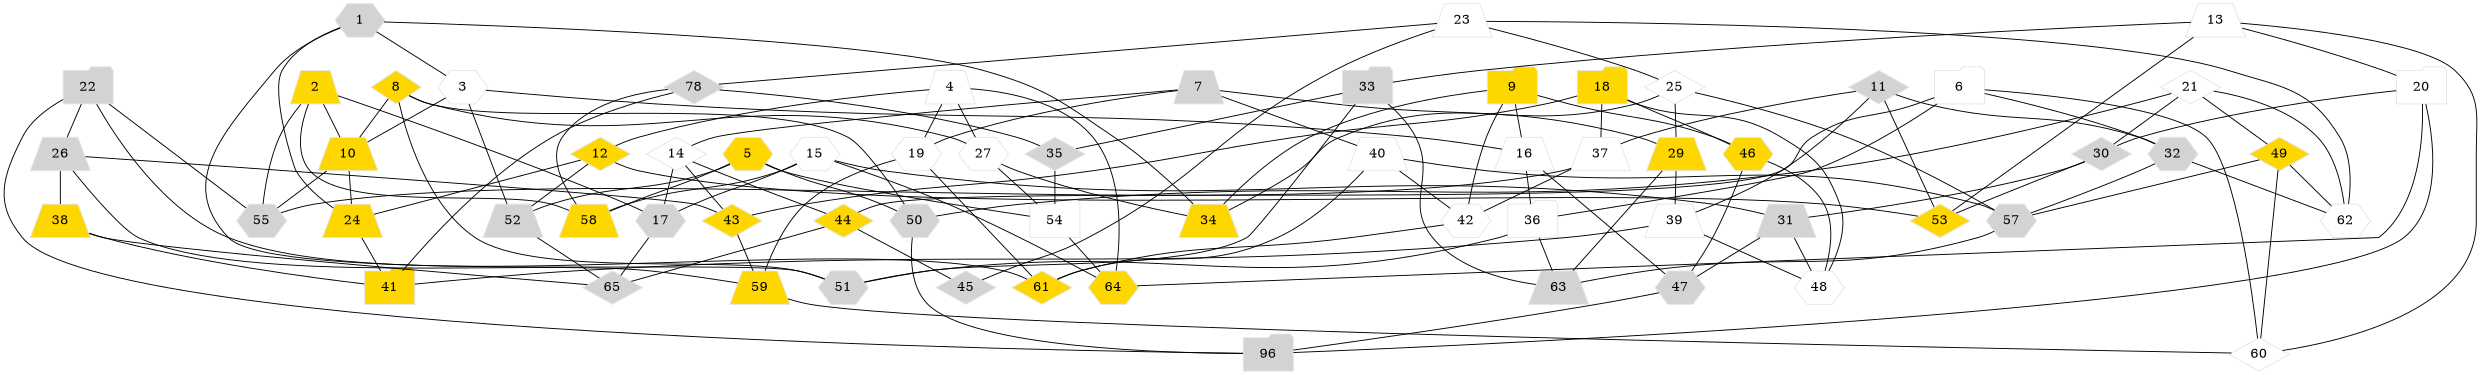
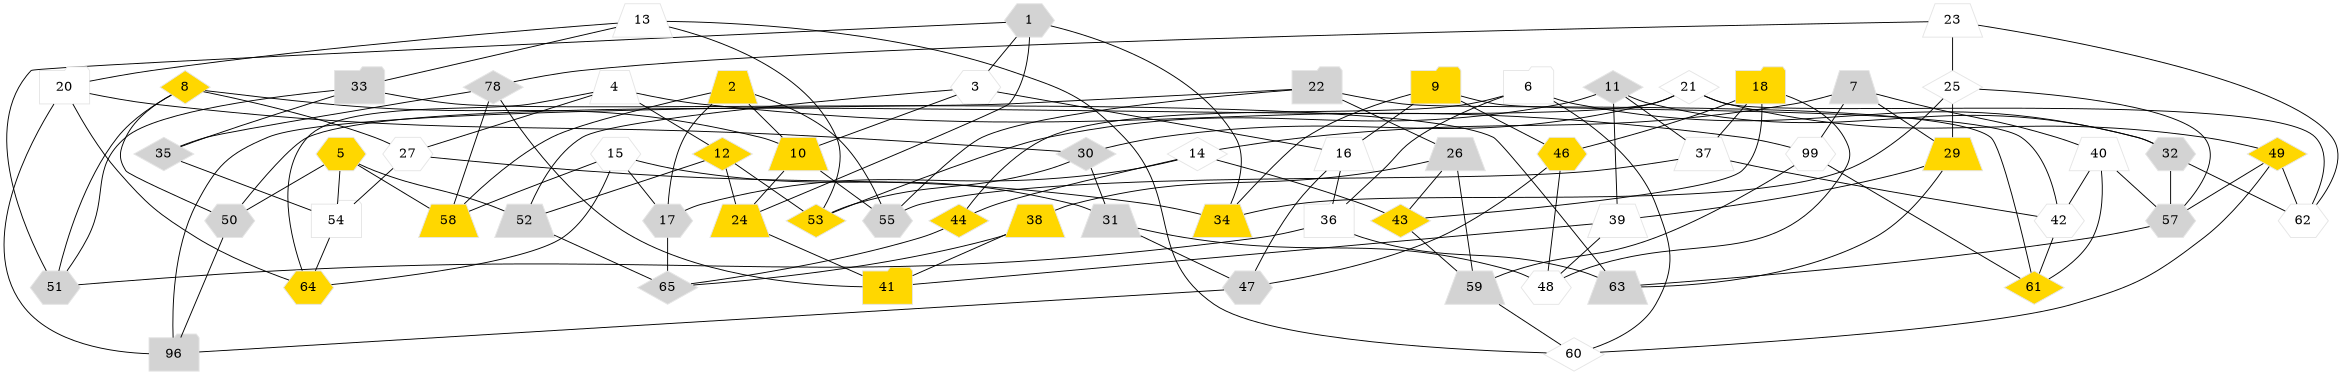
node "19": label "19" -> "99"
node "59": fillcolor gold -> lightgrey
node "45": removed
